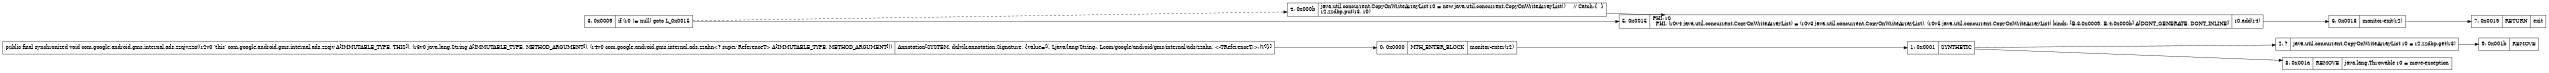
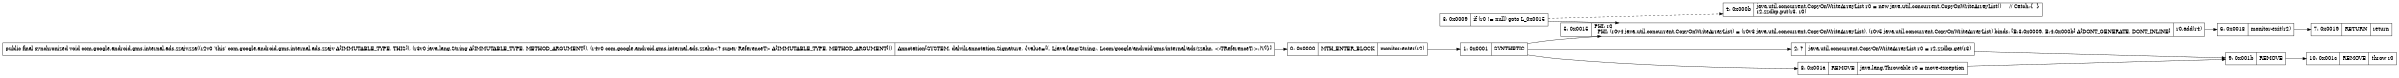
edge "4: 0x000b" -> "5: 0x0015": now "1: 0x0001" -> "5: 0x0015"
node "7: 0x0019": text "exit" -> "return"
node "10: 0x001c": added
edge "8: 0x001a" -> "9: 0x001b": added
